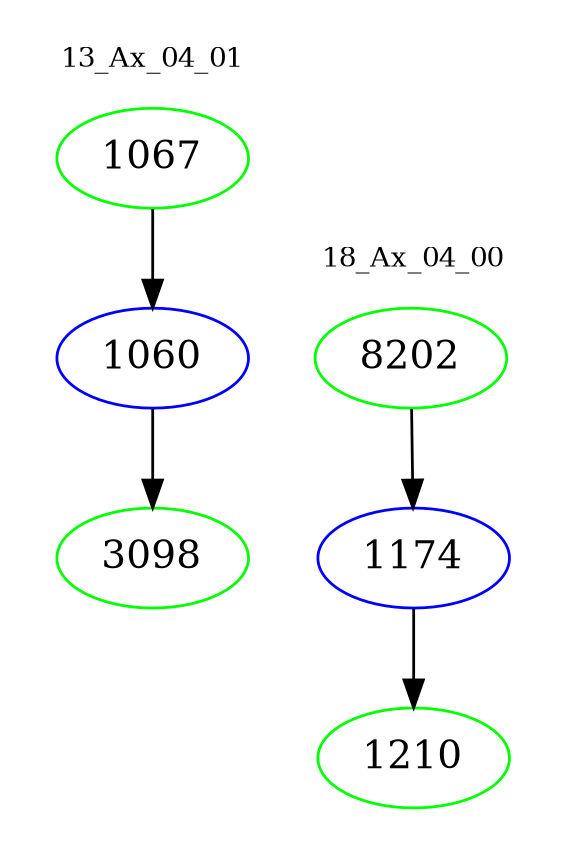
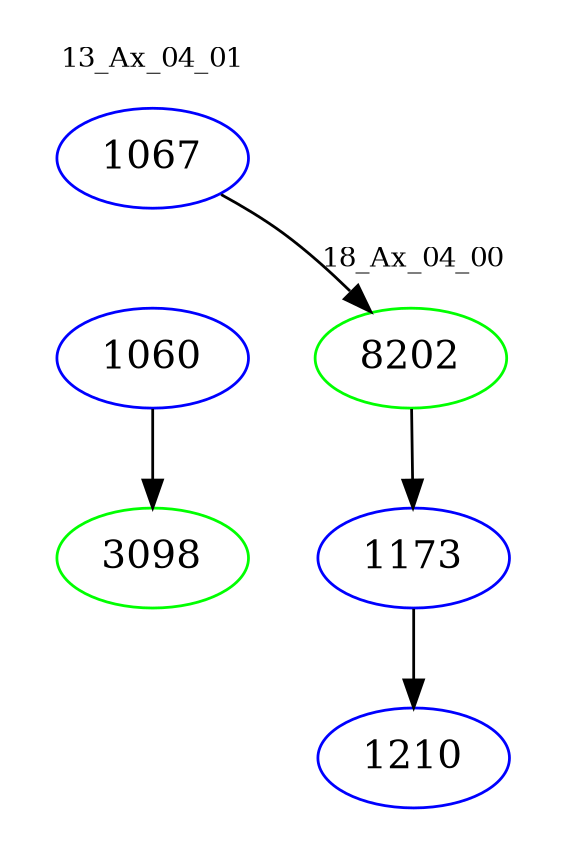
node "1067": color green -> blue
edge "1067" -> "1060": now "1067" -> "8202"
node "1174": label "1174" -> "1173"
node "1210": color green -> blue
